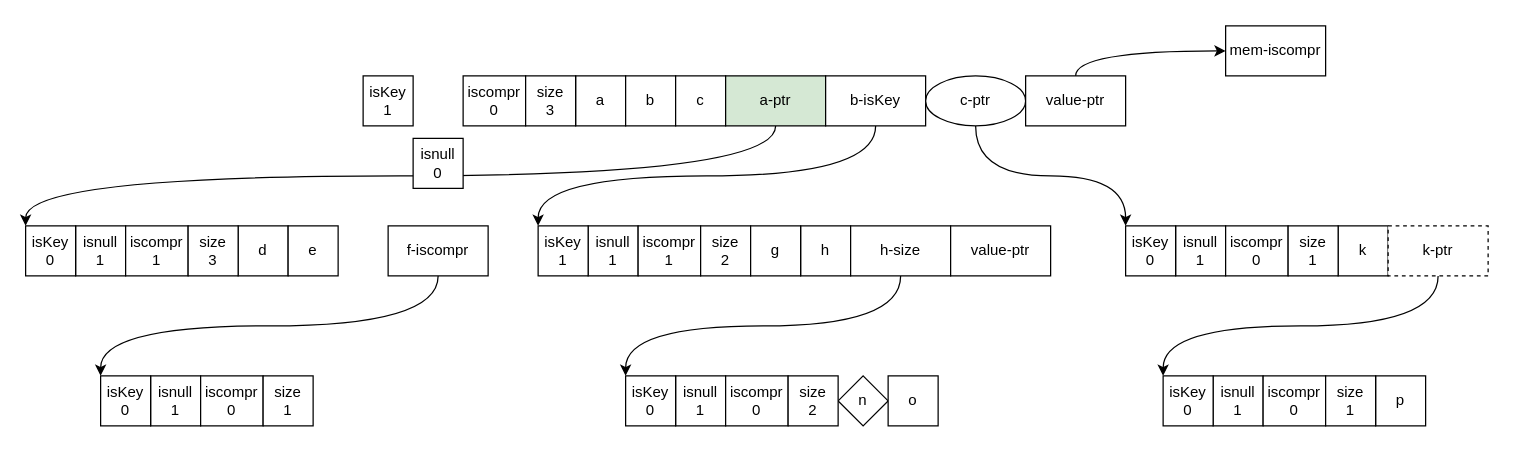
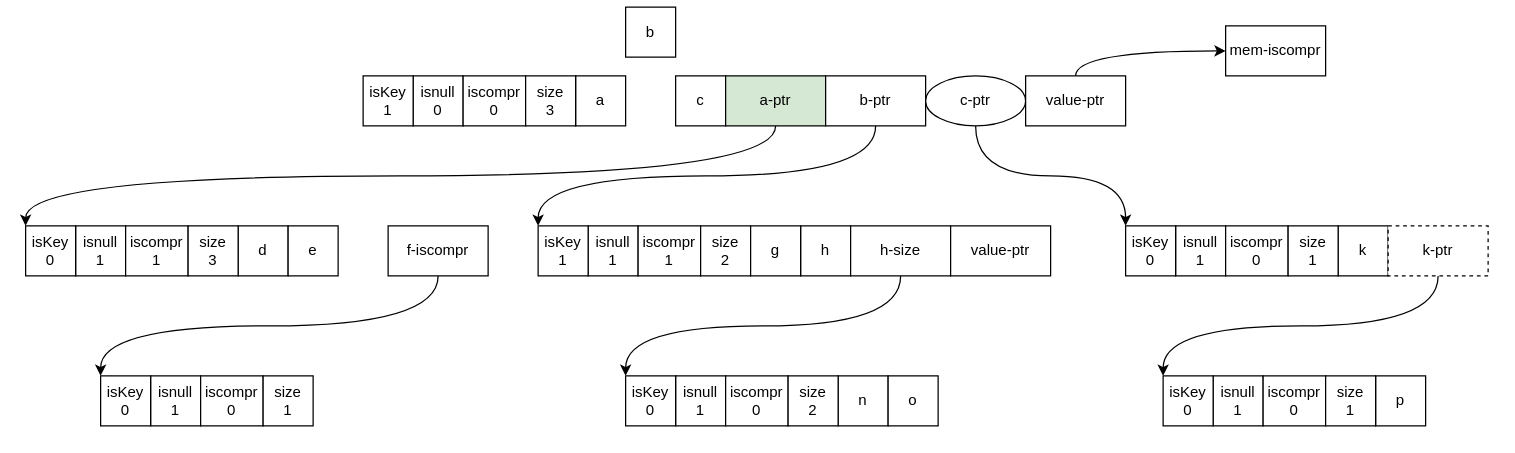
node "b": moved (651, 101) -> (651, 32)
node "b-isKey": label "b-isKey" -> "b-ptr"
node "isnull 0": moved (438, 163) -> (438, 101)
node "n": shape diamond -> rectangle
